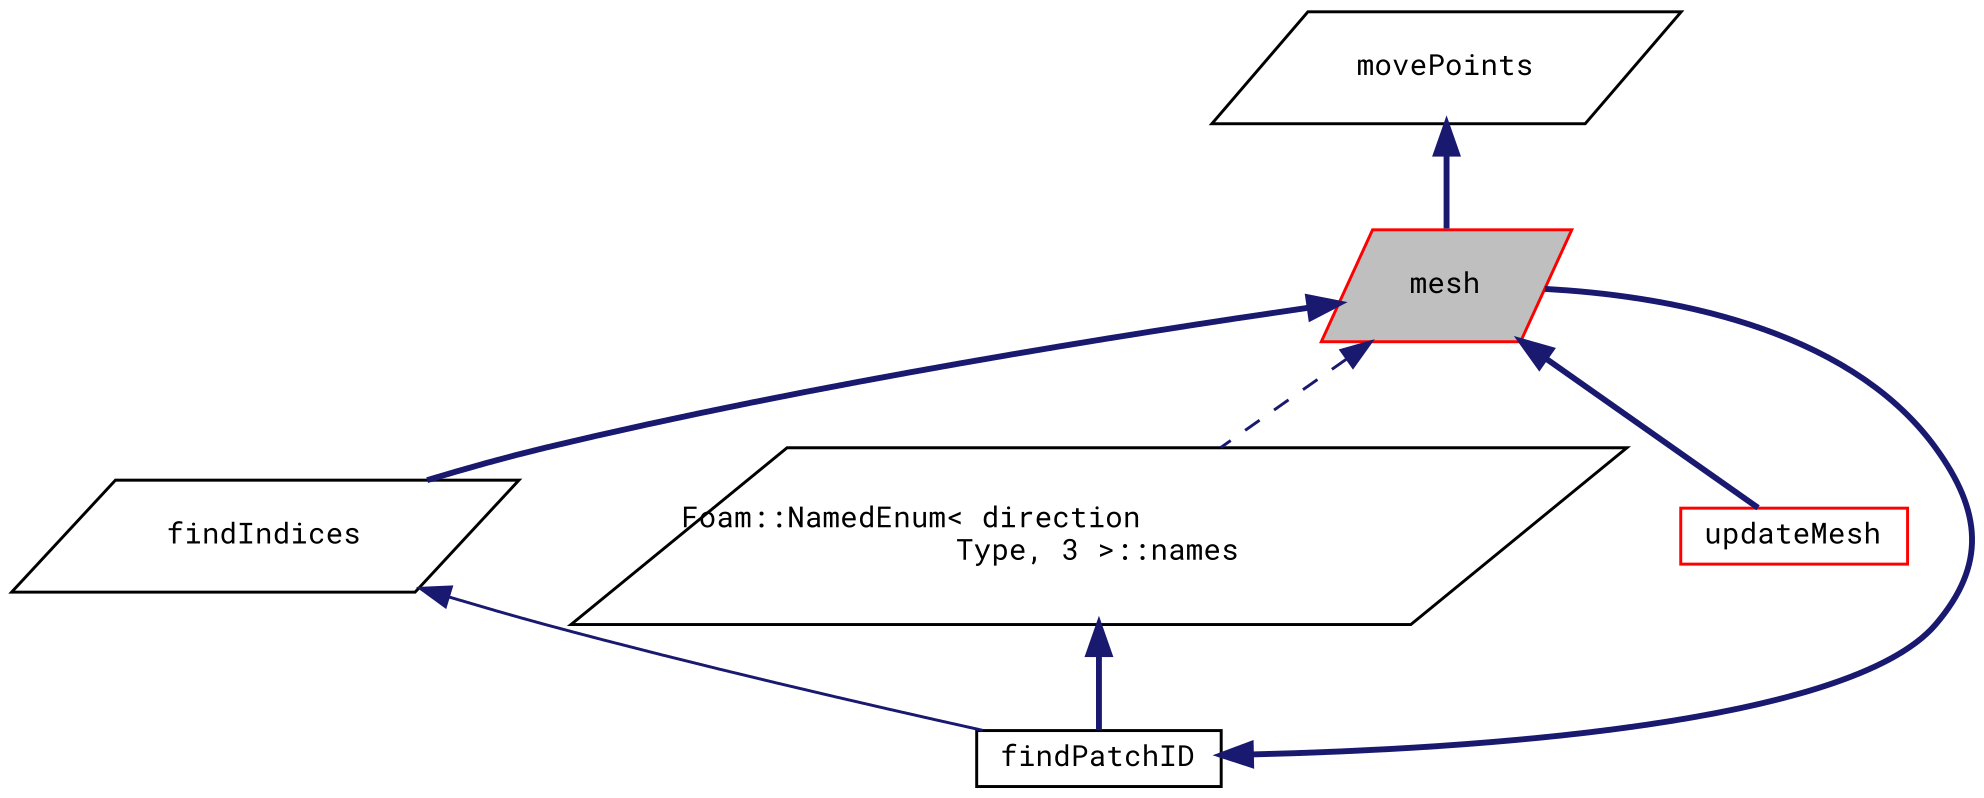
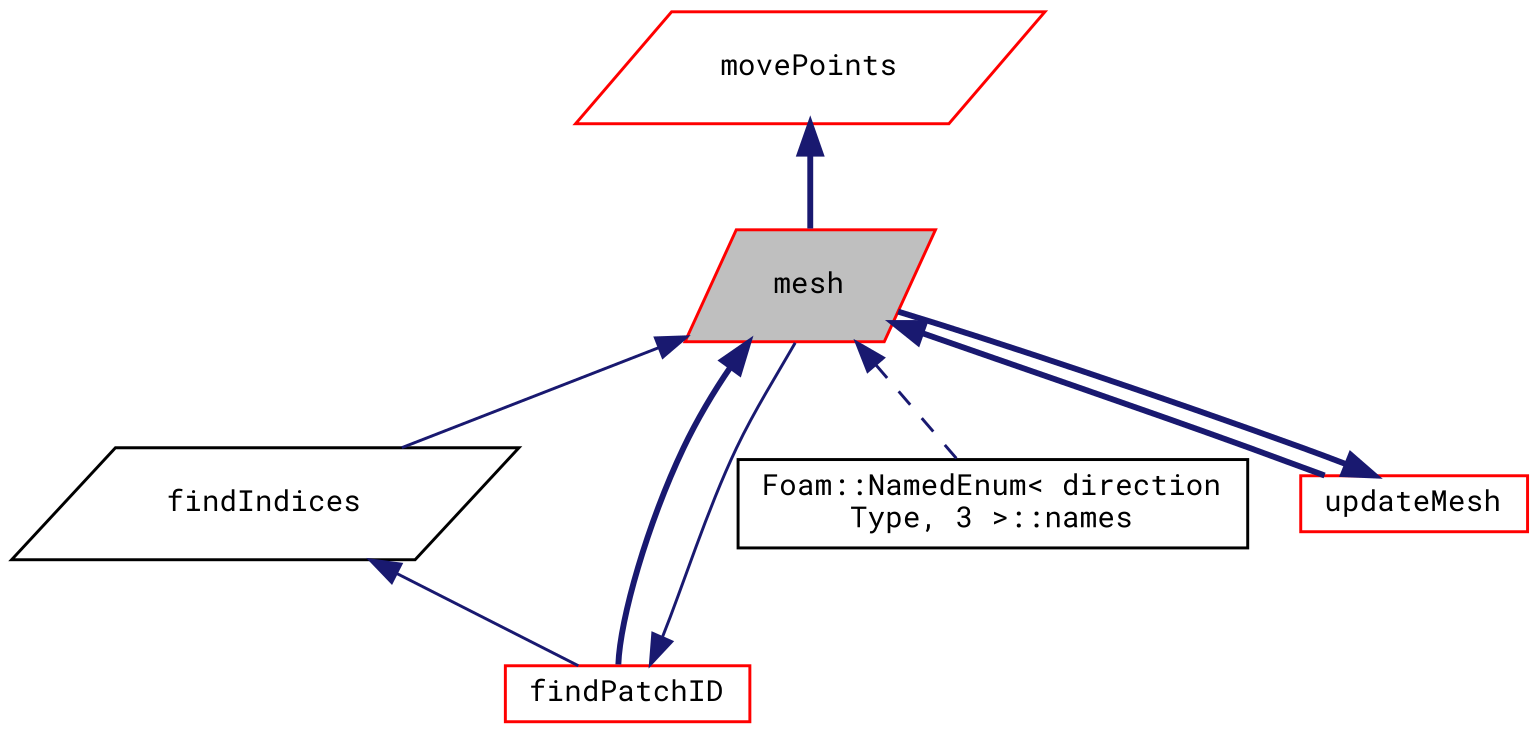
node "movePoints": color black -> red
edge "findIndices" -> "mesh": style bold -> solid
edge "mesh" -> "updateMesh": added
node "Foam::NamedEnum< direction Type, 3 >::names": shape parallelogram -> box
edge "mesh" -> "findPatchID": style bold -> solid
edge "findPatchID" -> "Foam::NamedEnum< direction Type, 3 >::names": now "findPatchID" -> "mesh"
node "findPatchID": color black -> red
